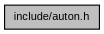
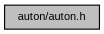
node "include/auton.h": label "include/auton.h" -> "auton/auton.h"
